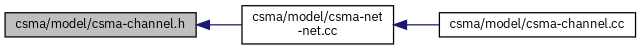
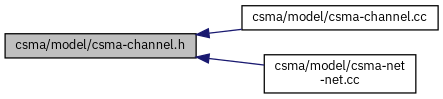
edge "csma/model/csma-channel.cc" -> "csma/model/csma-net -net.cc": now "csma/model/csma-channel.cc" -> "csma/model/csma-channel.h"
